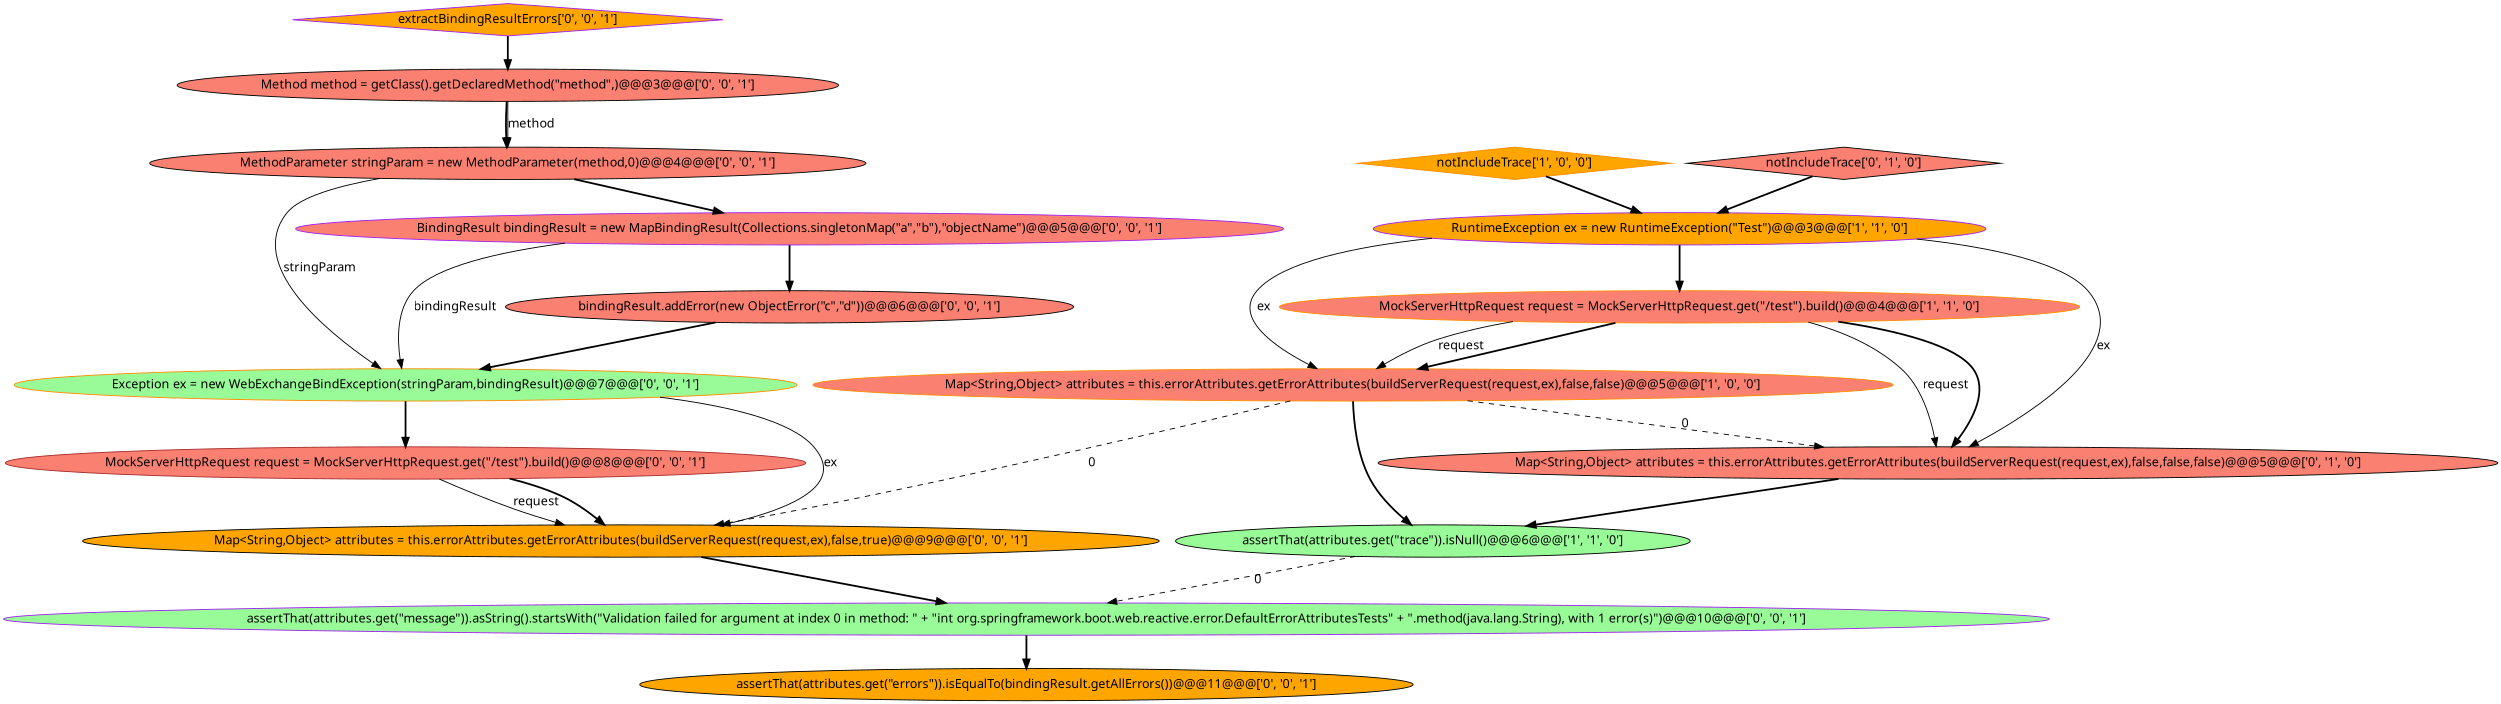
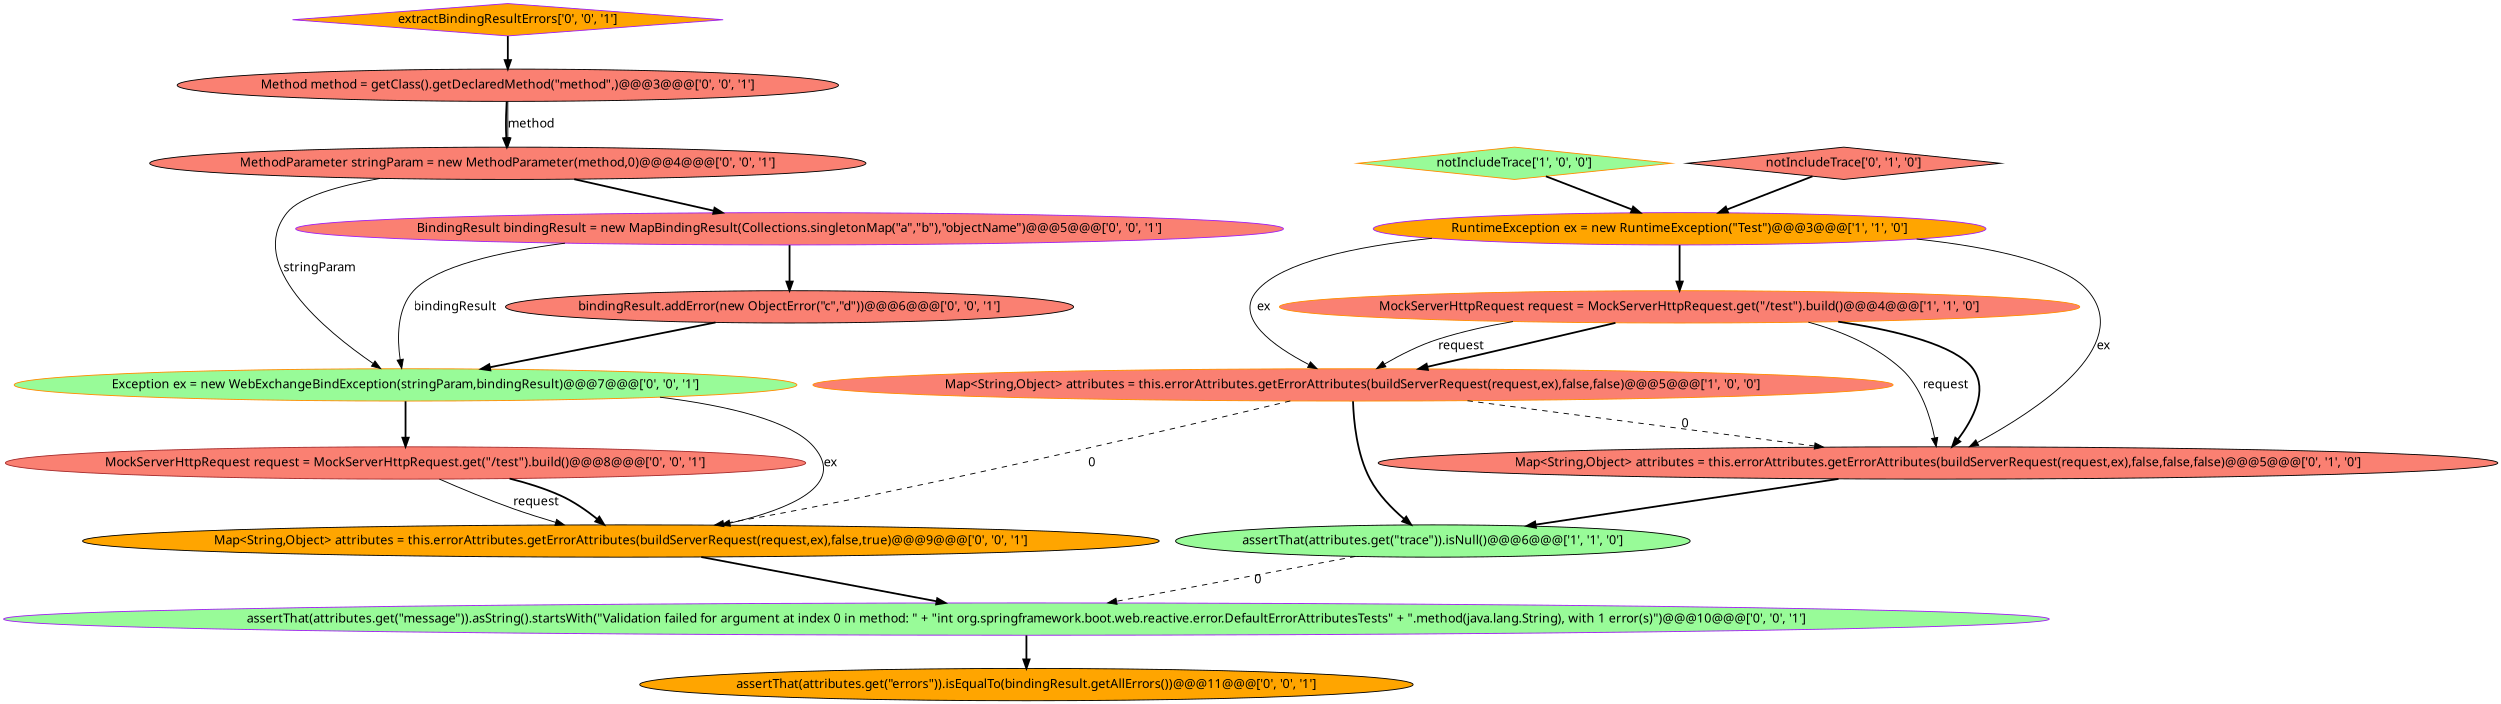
node "notIncludeTrace['1', '0', '0']": fillcolor orange -> palegreen
